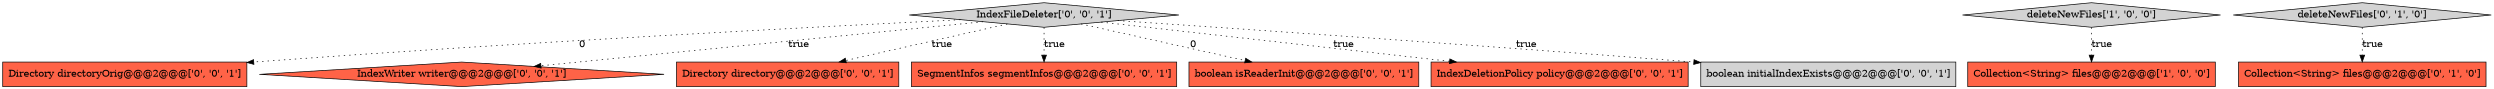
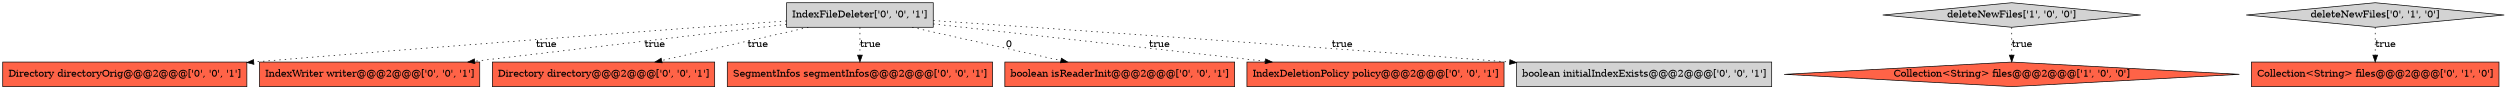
node "IndexFileDeleter['0', '0', '1']": shape diamond -> box
edge "IndexFileDeleter['0', '0', '1']" -> "Directory directoryOrig@@@2@@@['0', '0', '1']": label "0" -> "true"
node "IndexWriter writer@@@2@@@['0', '0', '1']": shape diamond -> box
node "Collection<String> files@@@2@@@['1', '0', '0']": shape box -> diamond
